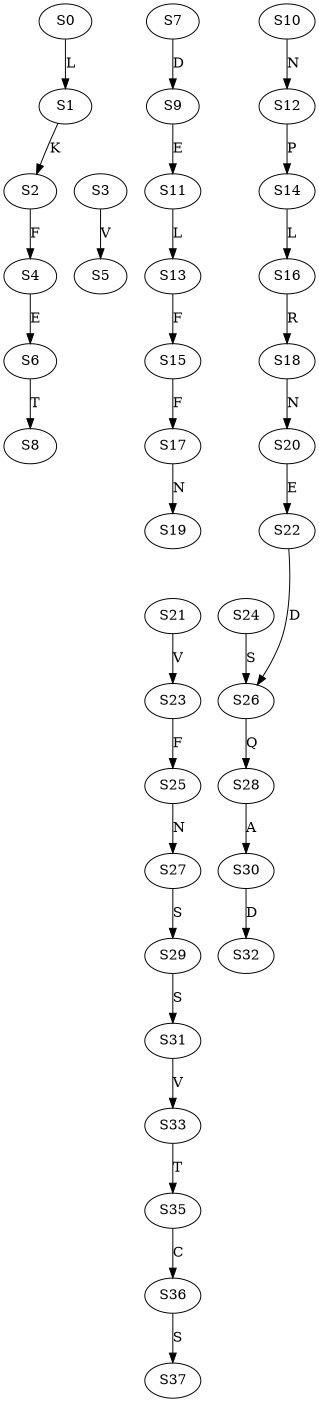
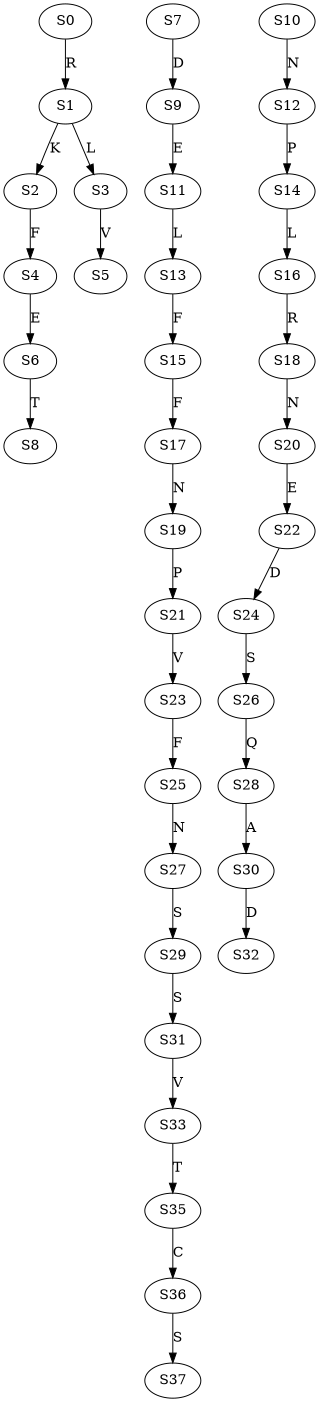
edge "S0" -> "S1": label "L" -> "R"
edge "S1" -> "S3": added, label "L"
edge "S19" -> "S21": added, label "P"
edge "S22" -> "S26": now "S22" -> "S24"
